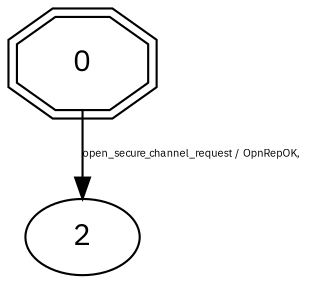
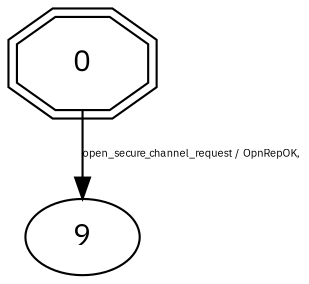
node "2": label "2" -> "9"
